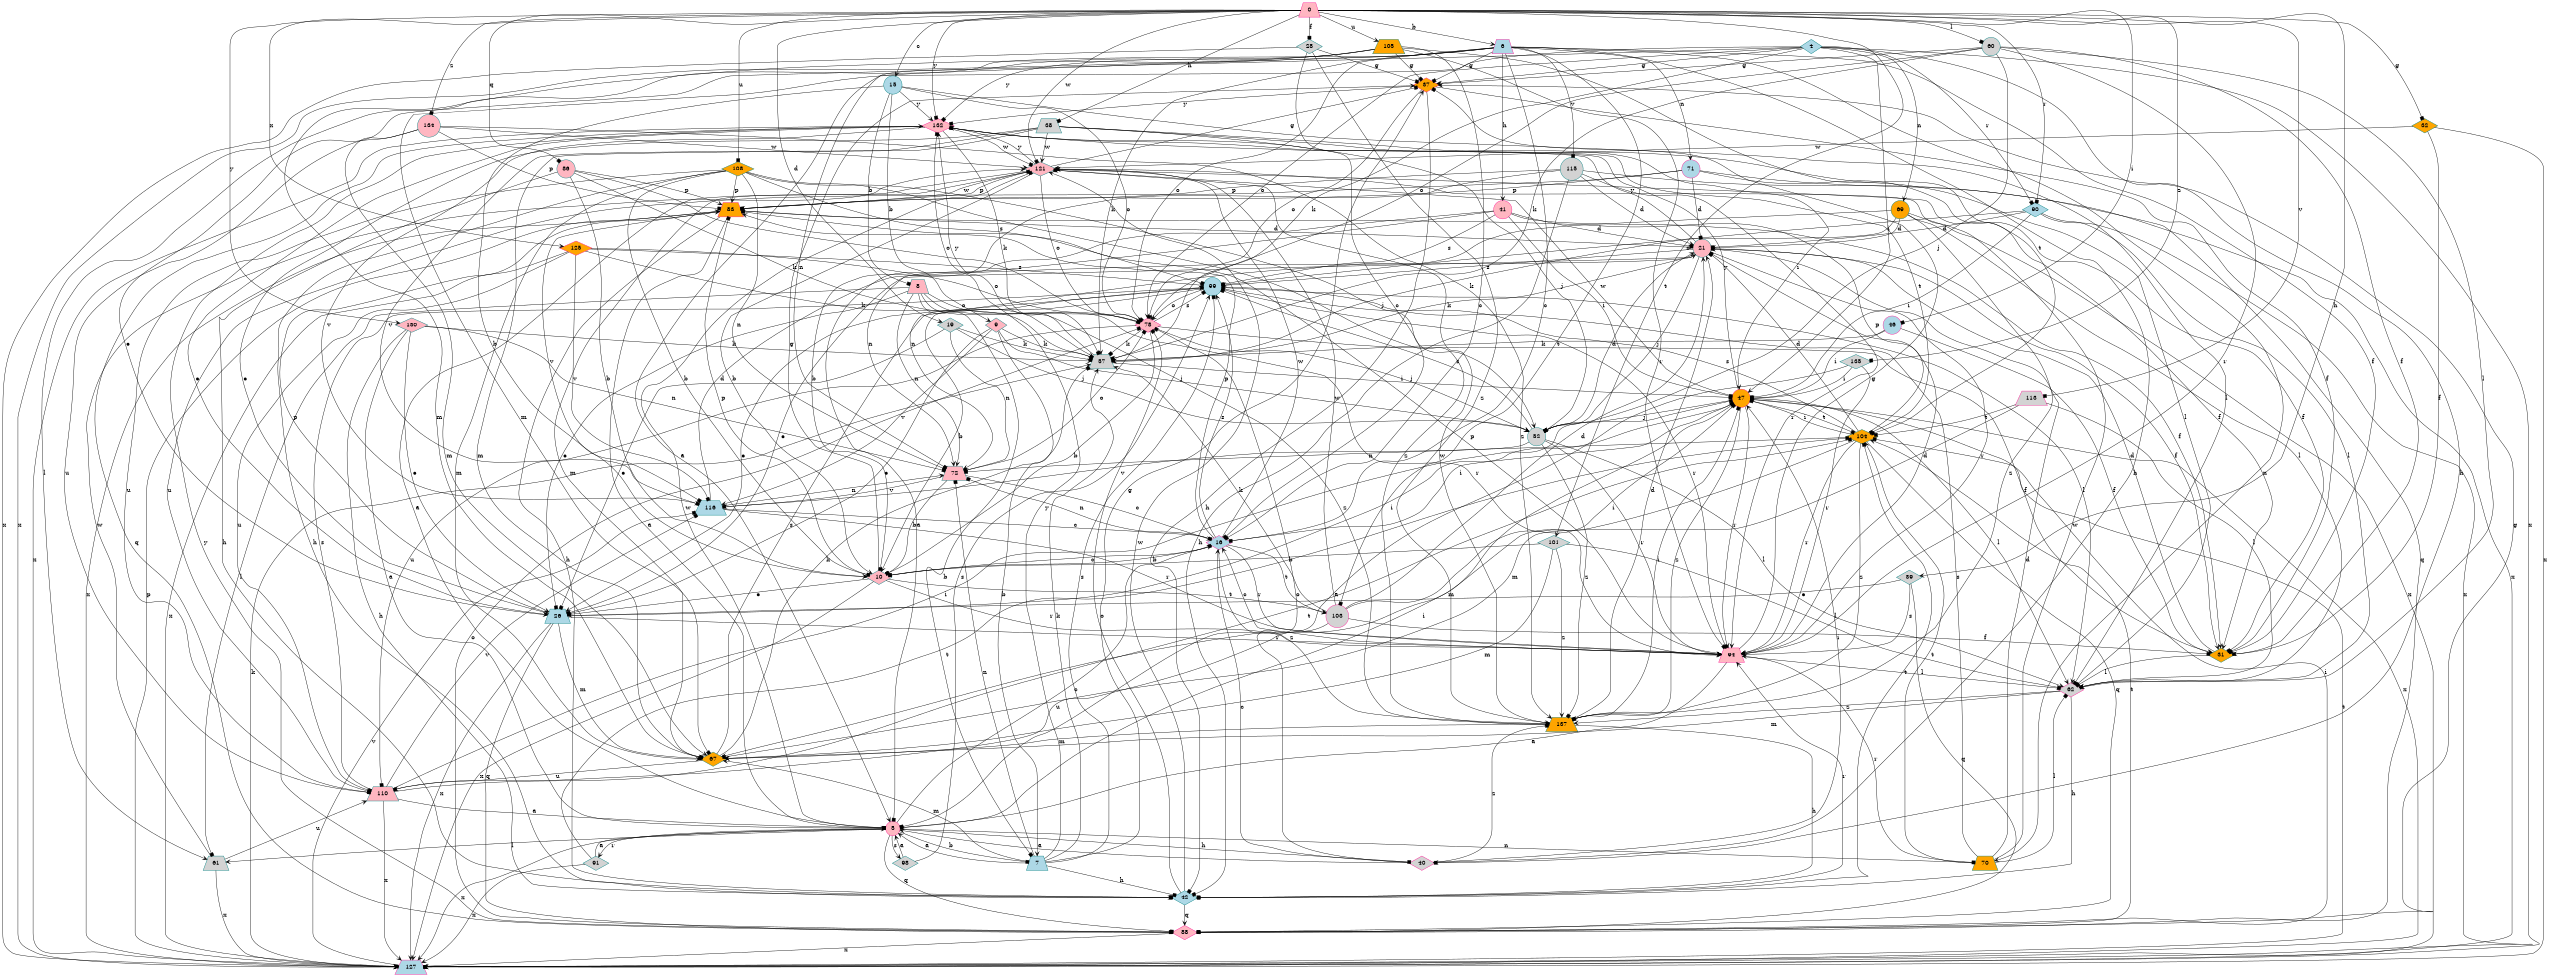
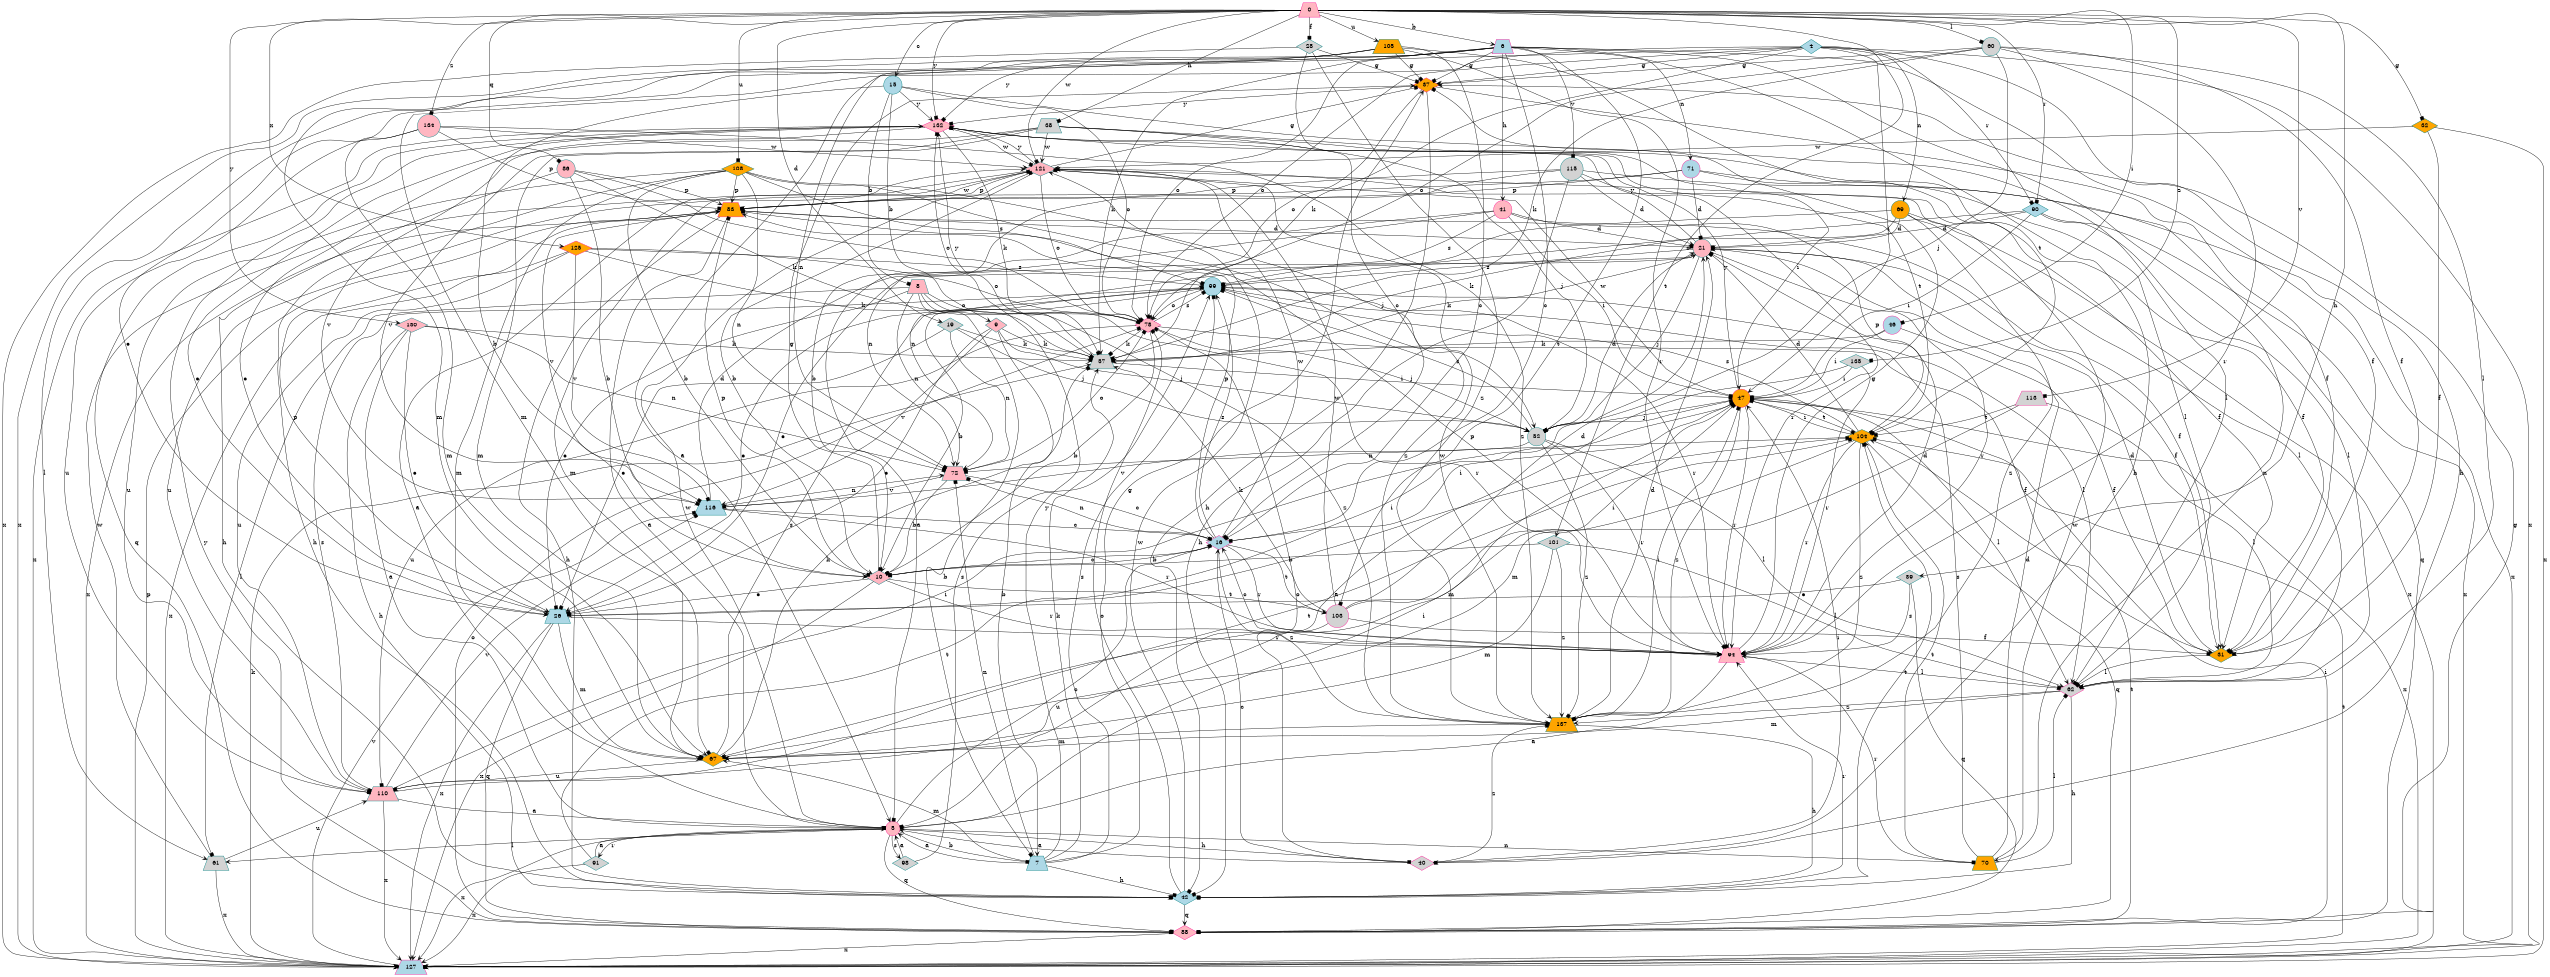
edge "37" -> "31": arrowhead box -> vee
